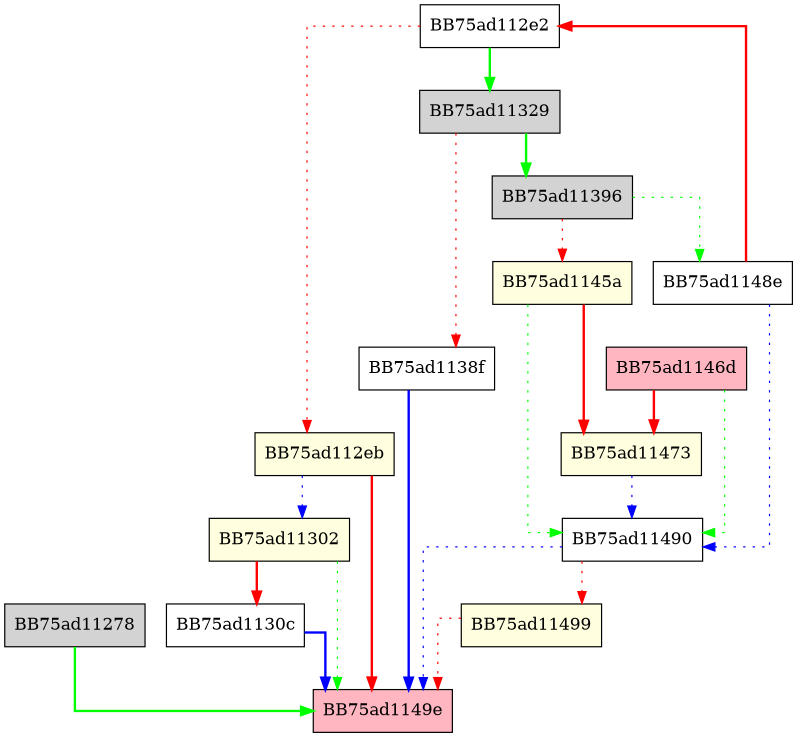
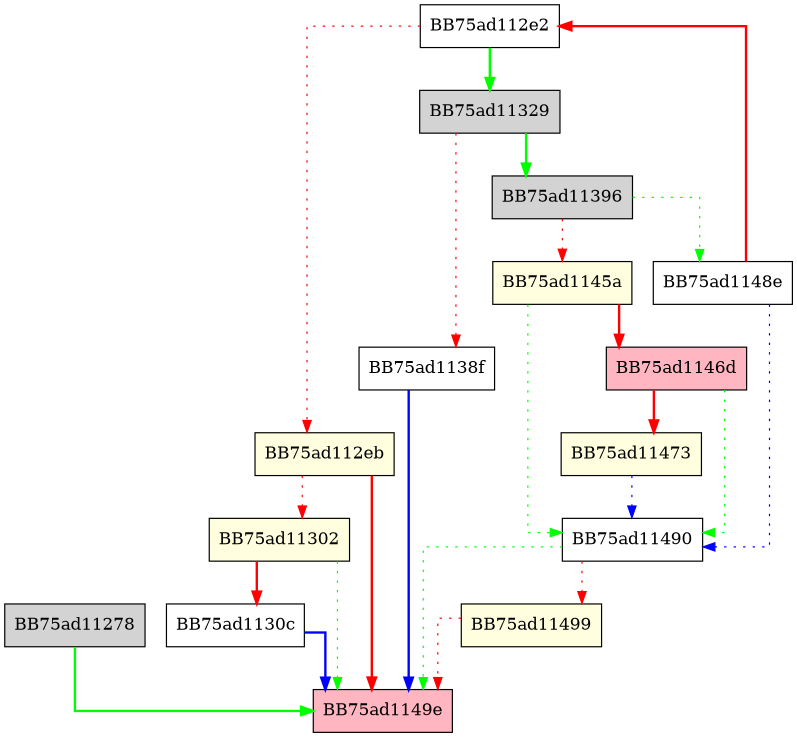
edge "BB75ad1145a" -> "BB75ad11473": now "BB75ad1145a" -> "BB75ad1146d"
edge "BB75ad112eb" -> "BB75ad11302": color blue -> red
edge "BB75ad11490" -> "BB75ad1149e": color blue -> green
